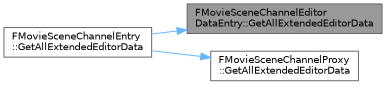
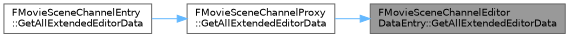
edge "FMovieSceneChannelEntry ::GetAllExtendedEditorData" -> "FMovieSceneChannelEditor DataEntry::GetAllExtendedEditorData": now "FMovieSceneChannelProxy ::GetAllExtendedEditorData" -> "FMovieSceneChannelEditor DataEntry::GetAllExtendedEditorData"
